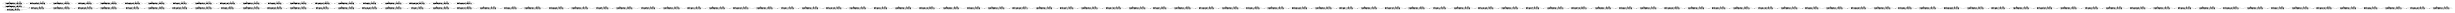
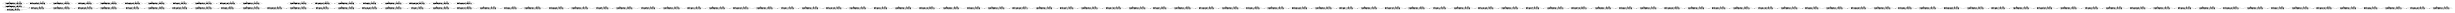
node "FinishScopeT:32+Main.java:58": removed
